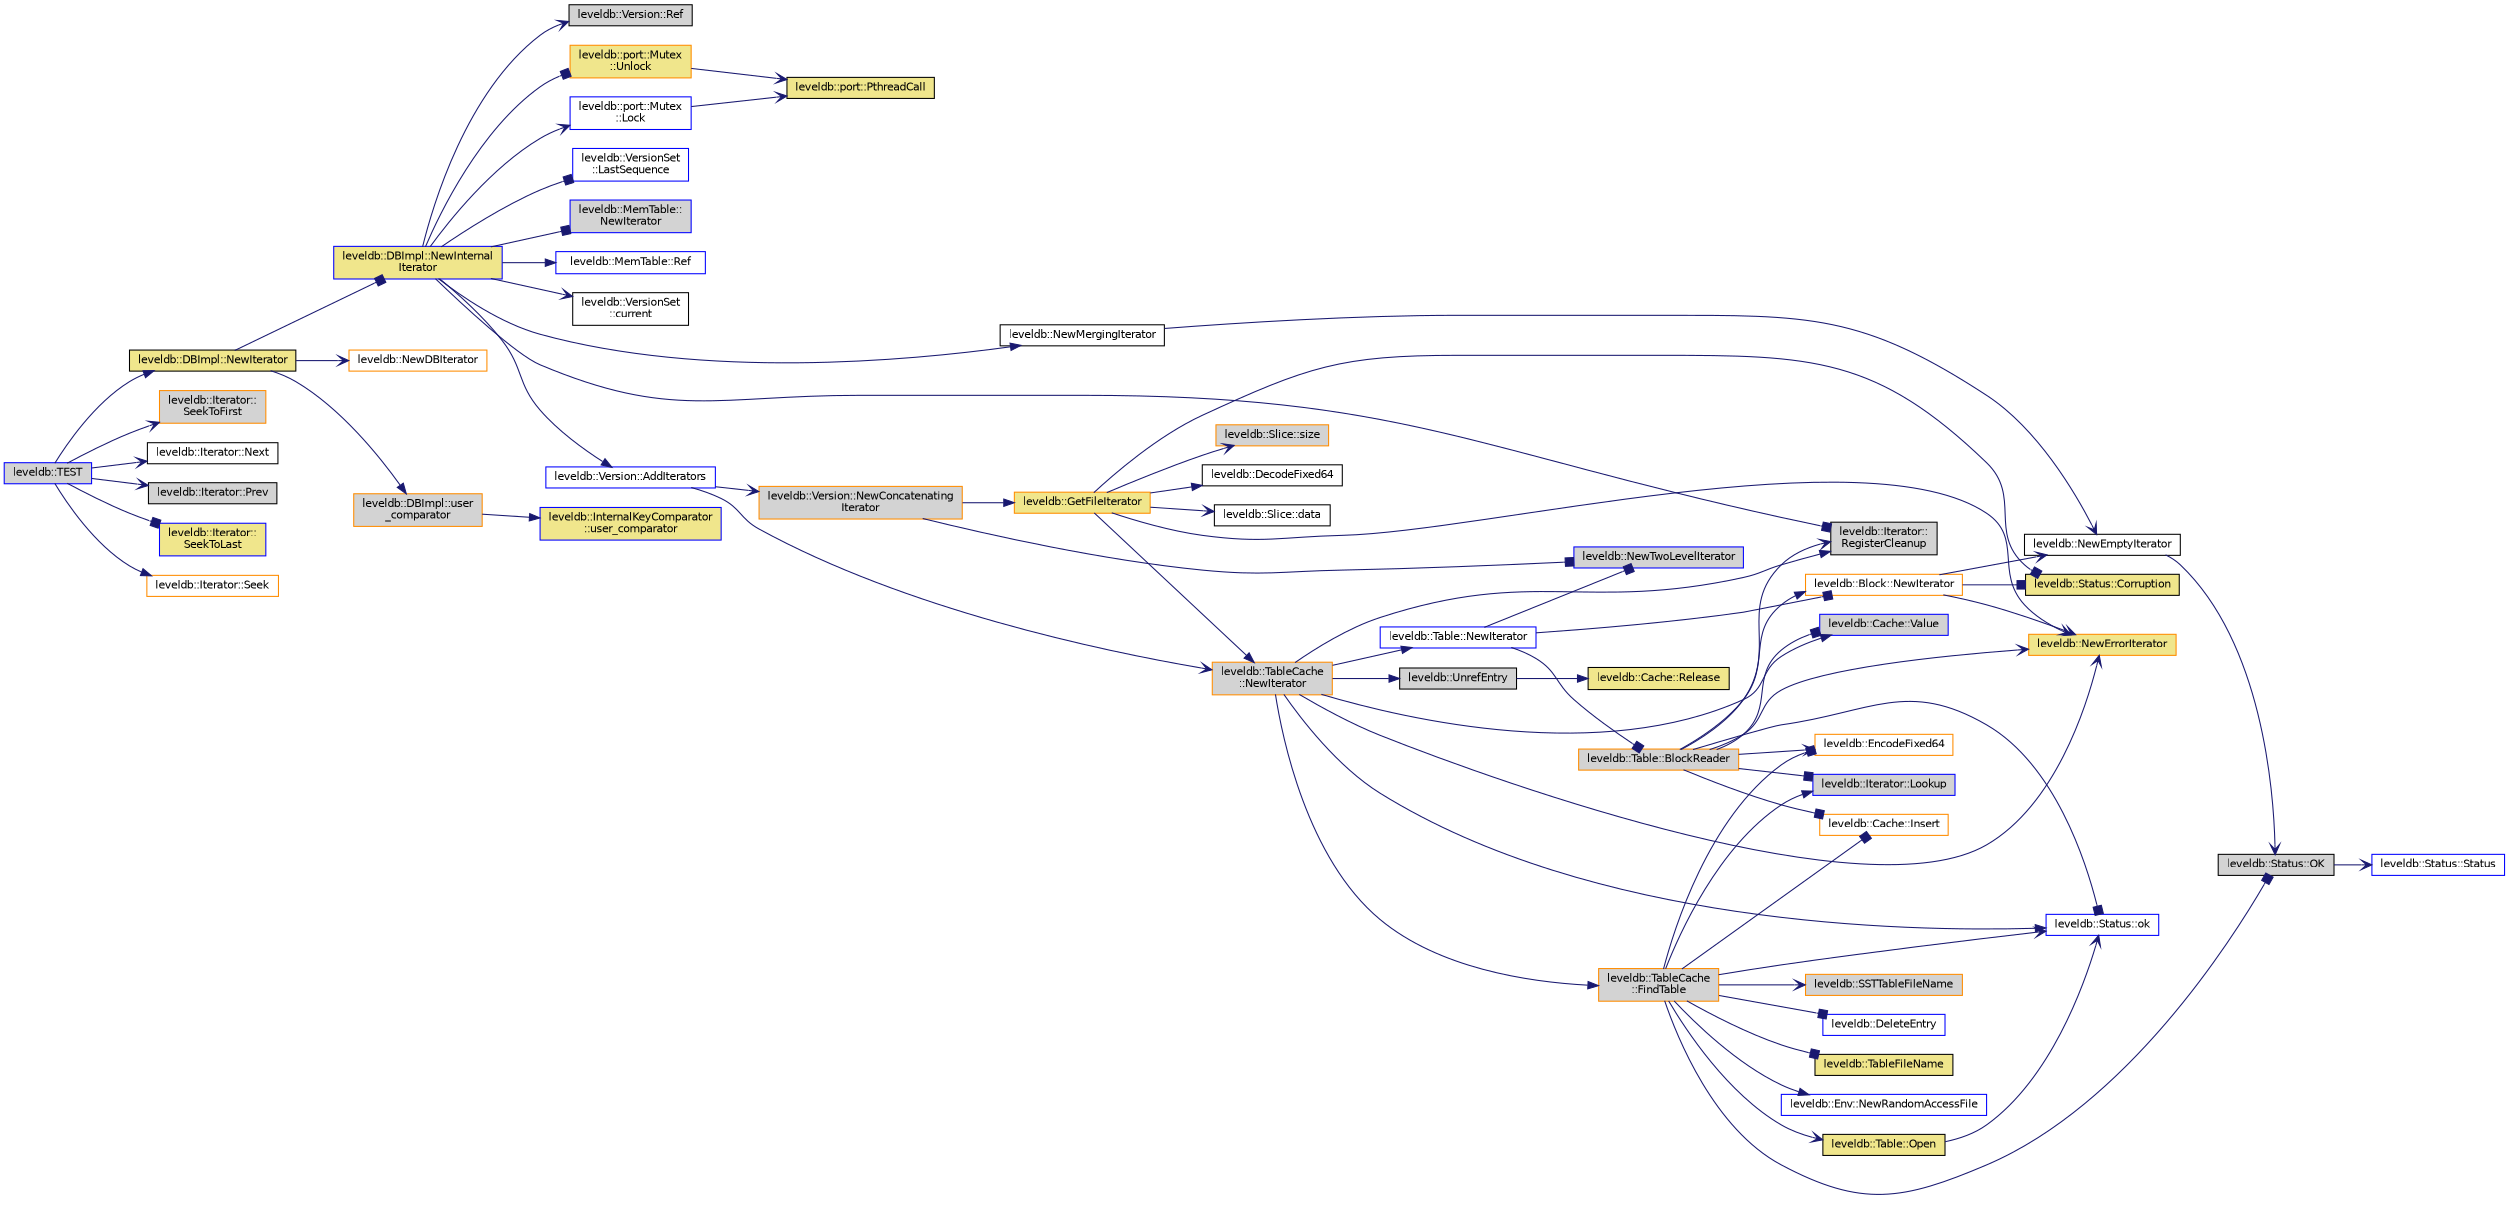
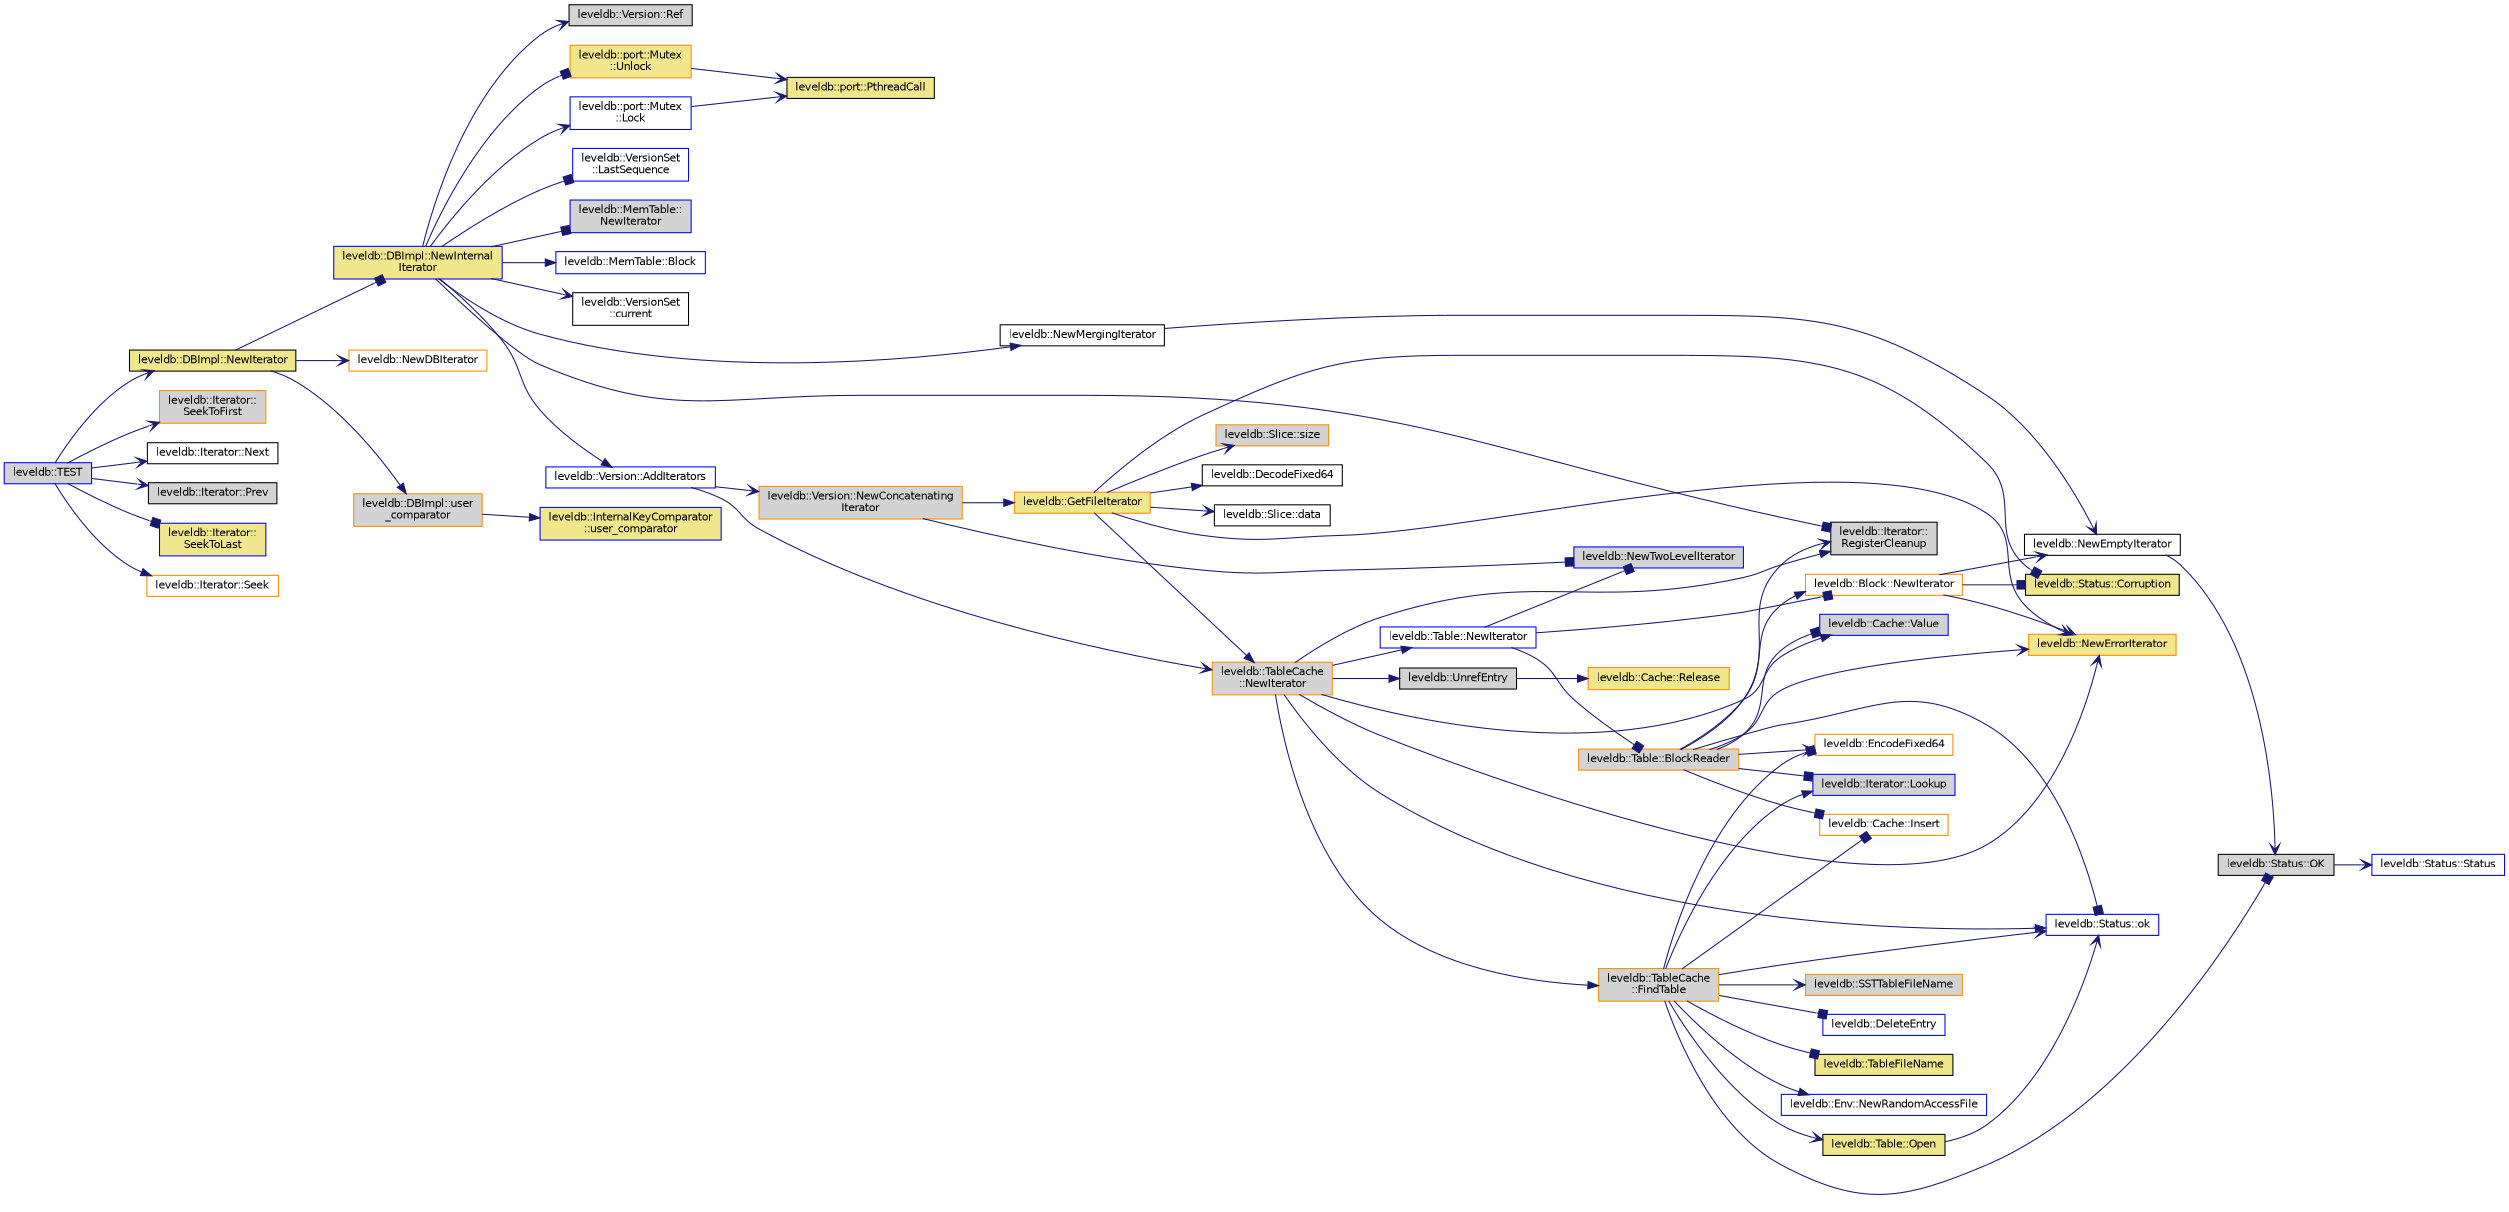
node "leveldb::MemTable::Ref": label "leveldb::MemTable::Ref" -> "leveldb::MemTable::Block"
edge "leveldb::TEST" -> "leveldb::DBImpl::NewIterator": arrowhead normal -> vee
node "leveldb::Cache::Release": color black -> darkorange
